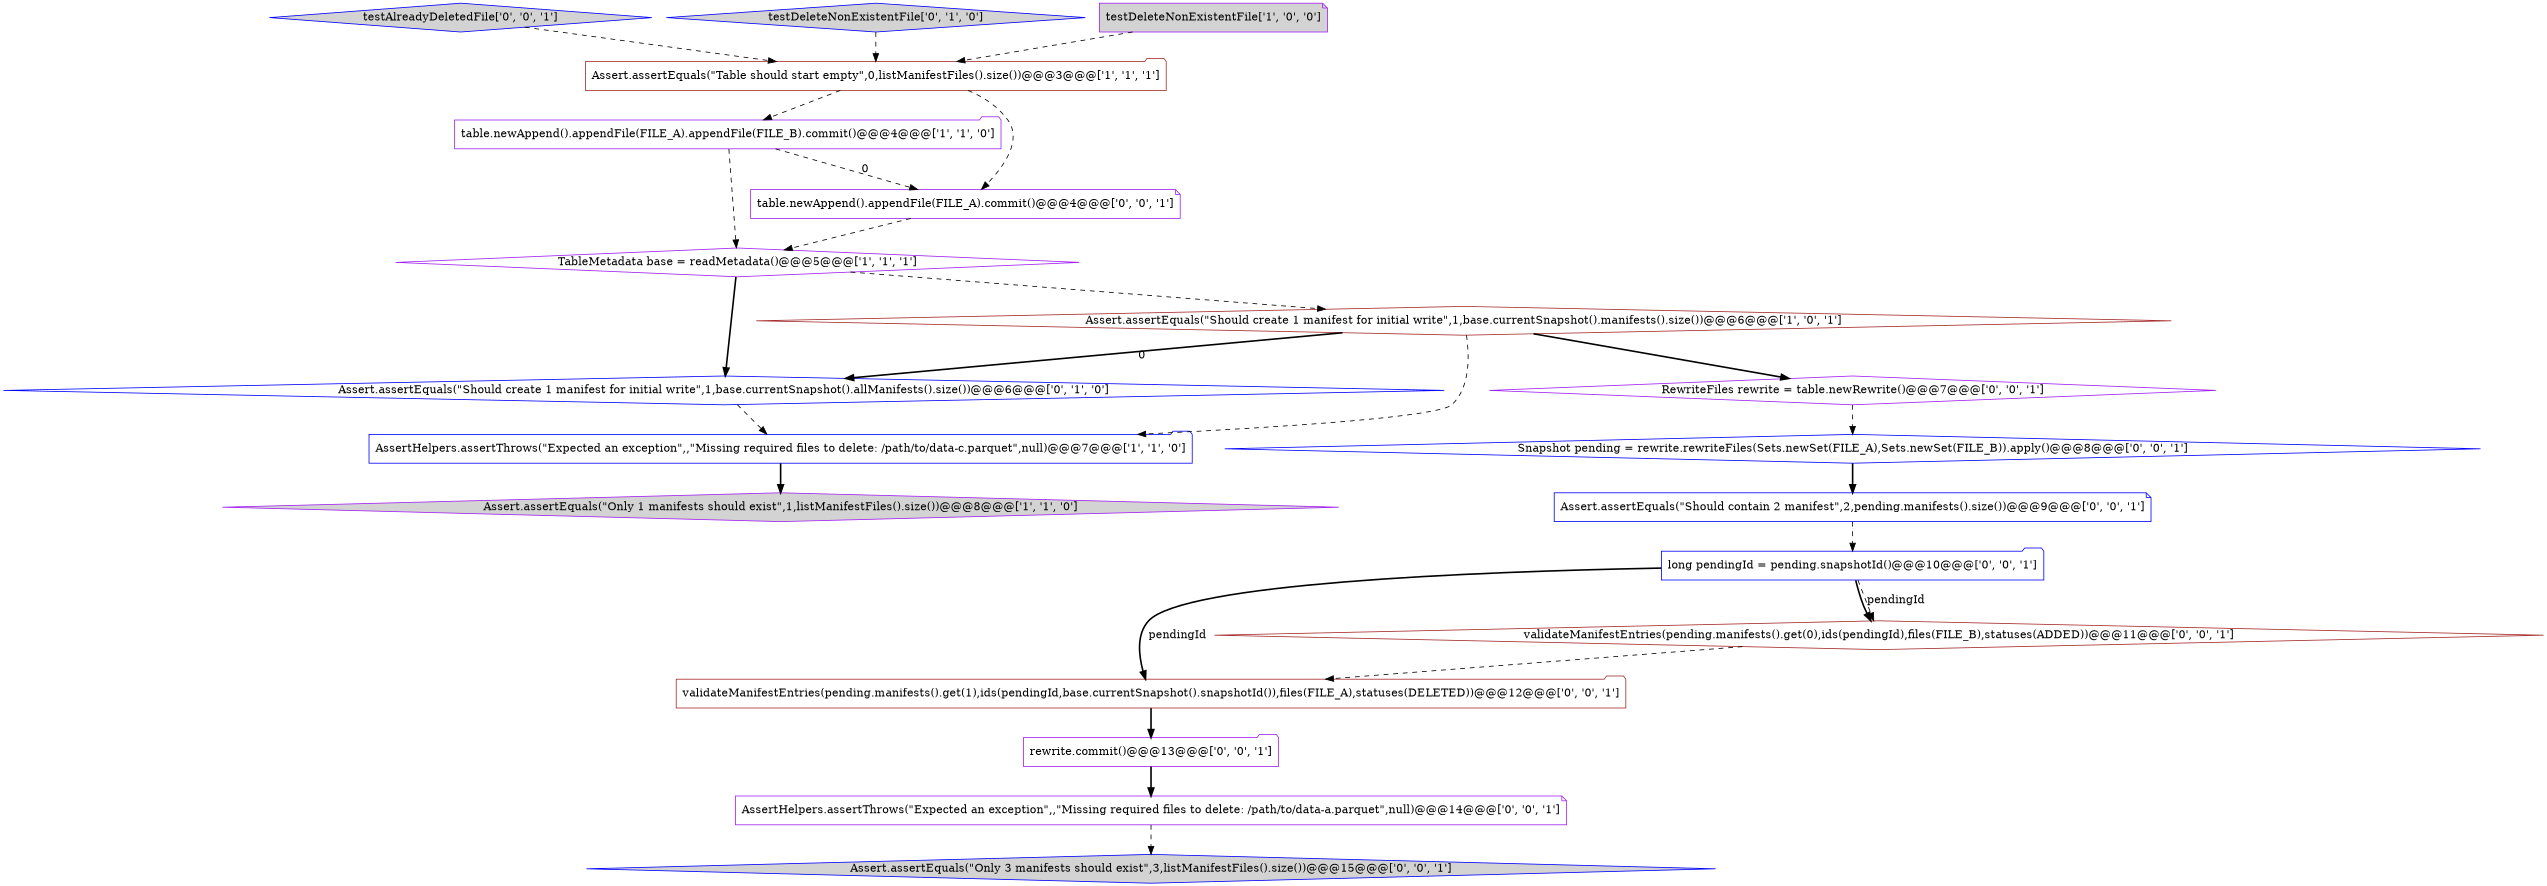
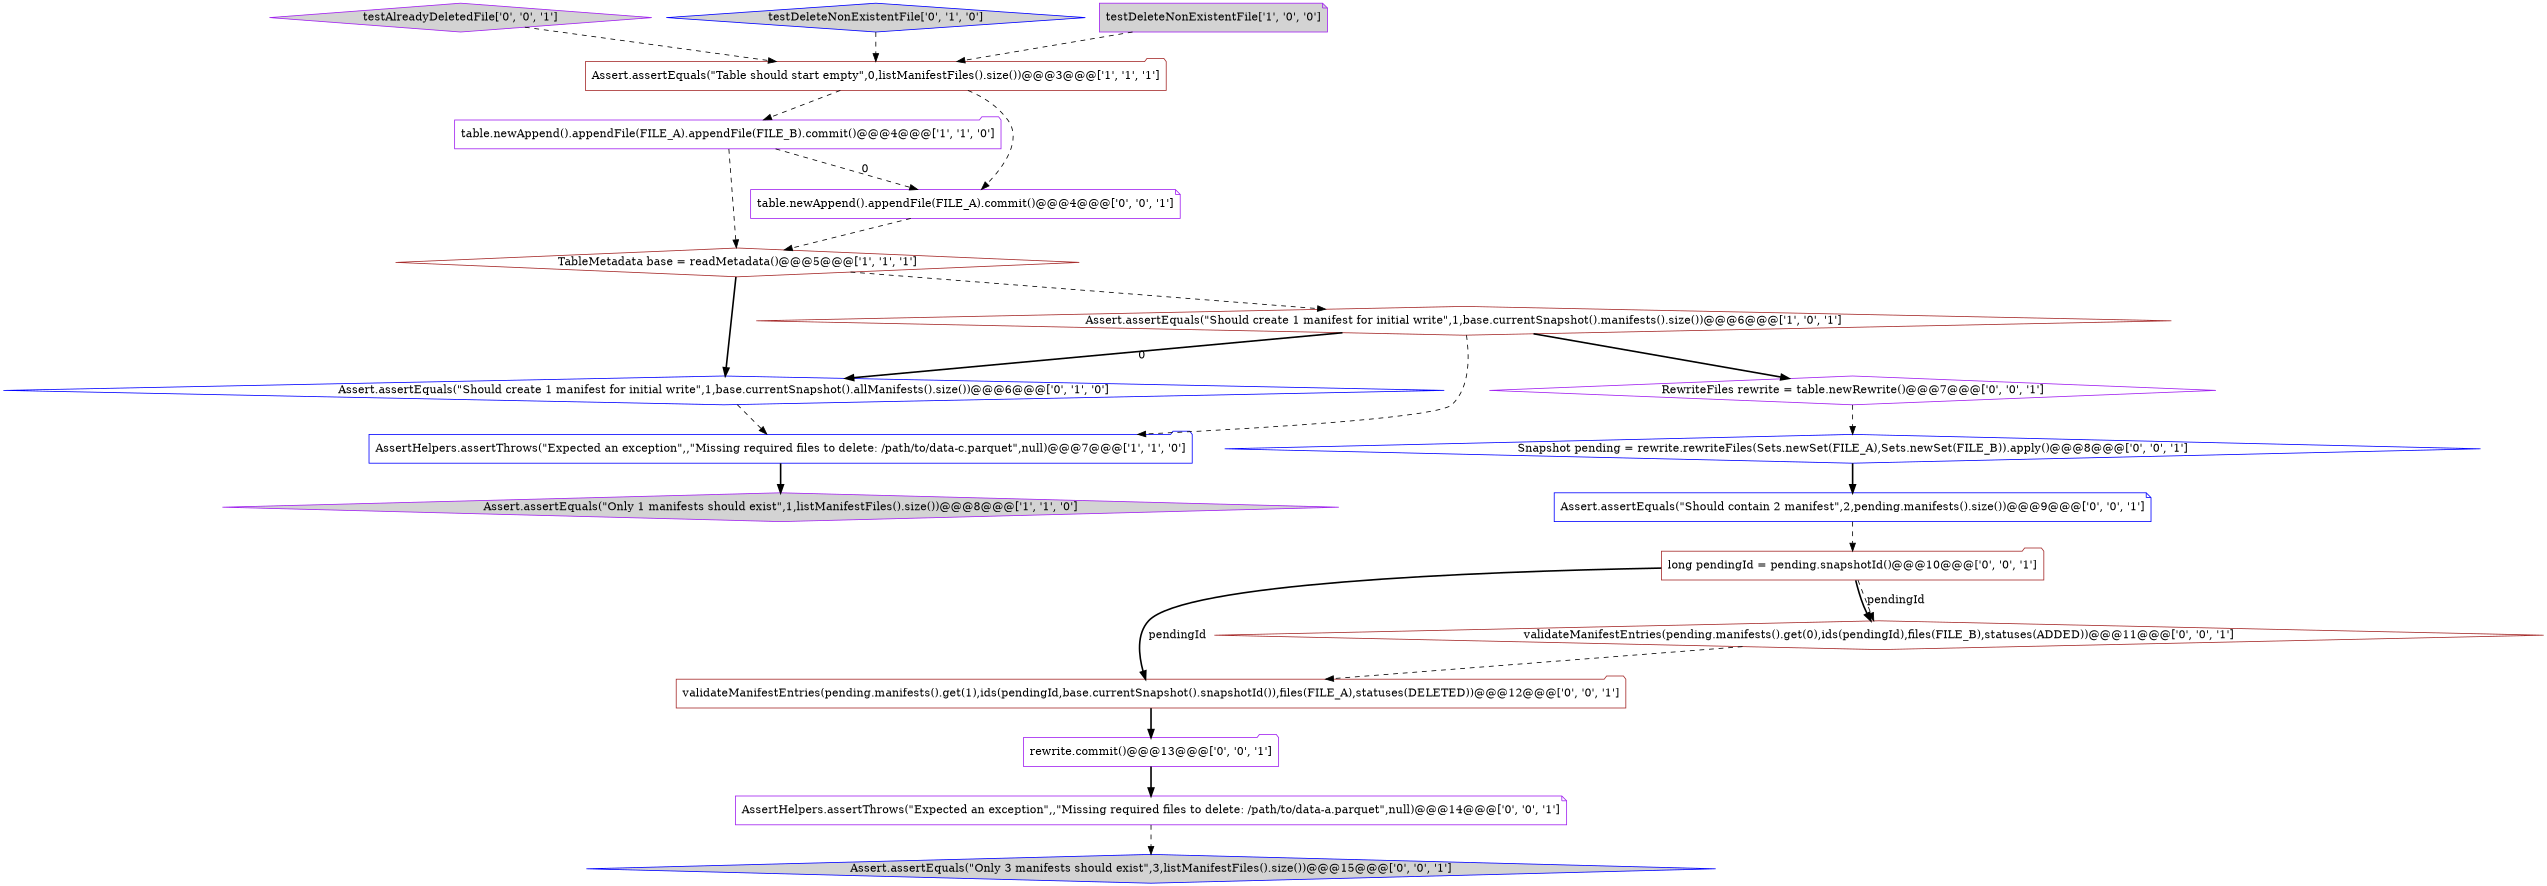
node "testAlreadyDeletedFile['0', '0', '1']": color blue -> purple
node "TableMetadata base = readMetadata()@@@5@@@['1', '1', '1']": color purple -> brown
node "long pendingId = pending.snapshotId()@@@10@@@['0', '0', '1']": color blue -> brown
